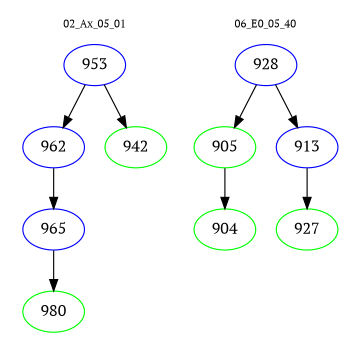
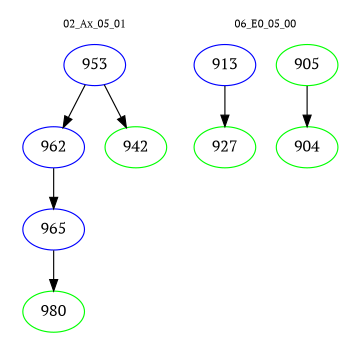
cluster "06_E0_05_40": label "06_E0_05_40" -> "06_E0_05_00"
node "928": removed
